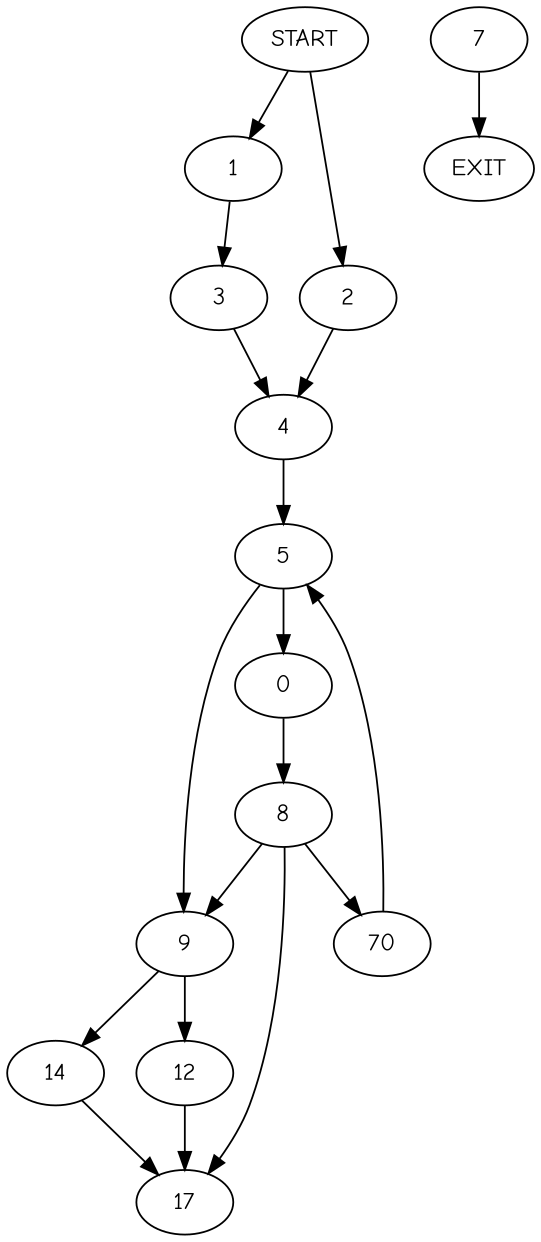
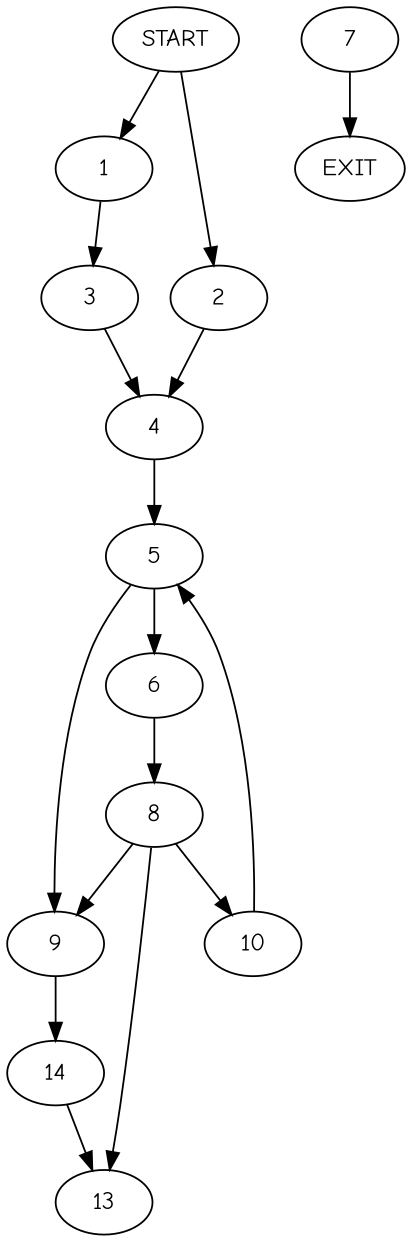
node "0": label "0" -> "6"
node "70": label "70" -> "10"
node "12": removed
node "17": label "17" -> "13"
